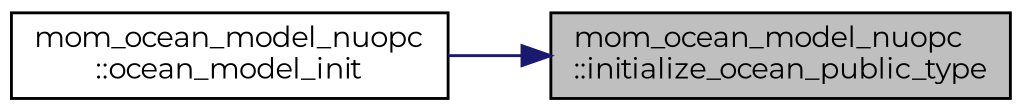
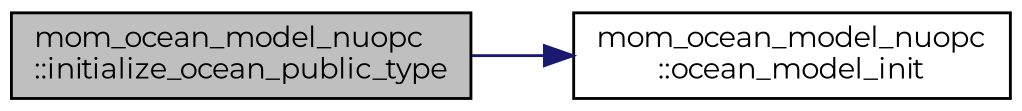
edge "mom_ocean_model_nuopc ::ocean_model_init" -> "mom_ocean_model_nuopc ::initialize_ocean_public_type": reversed
